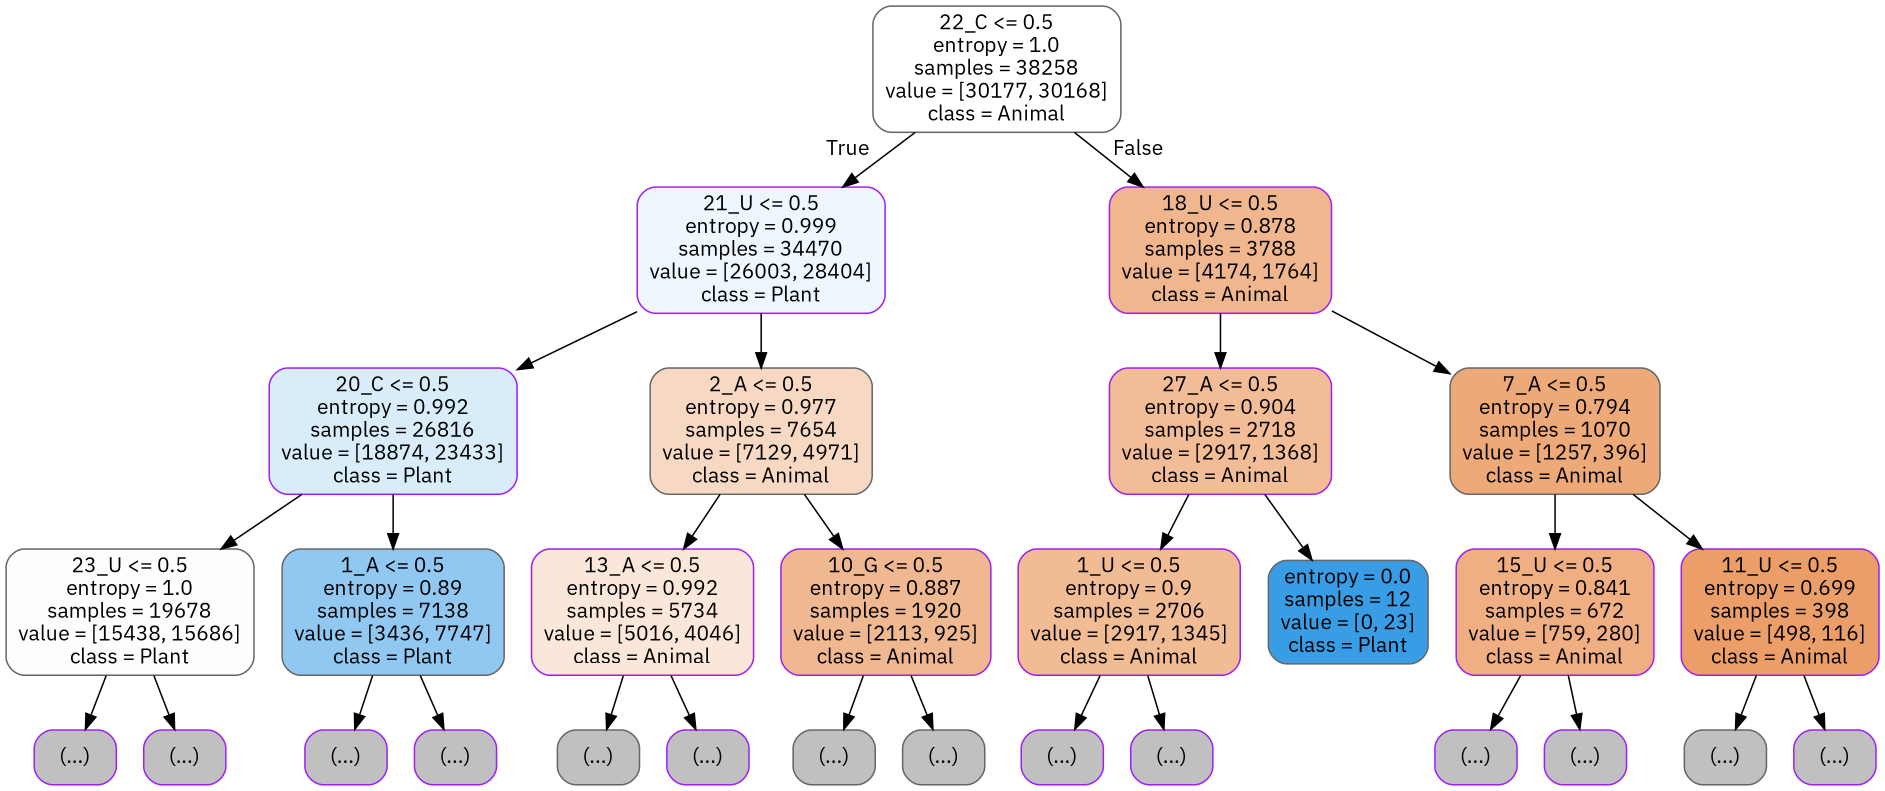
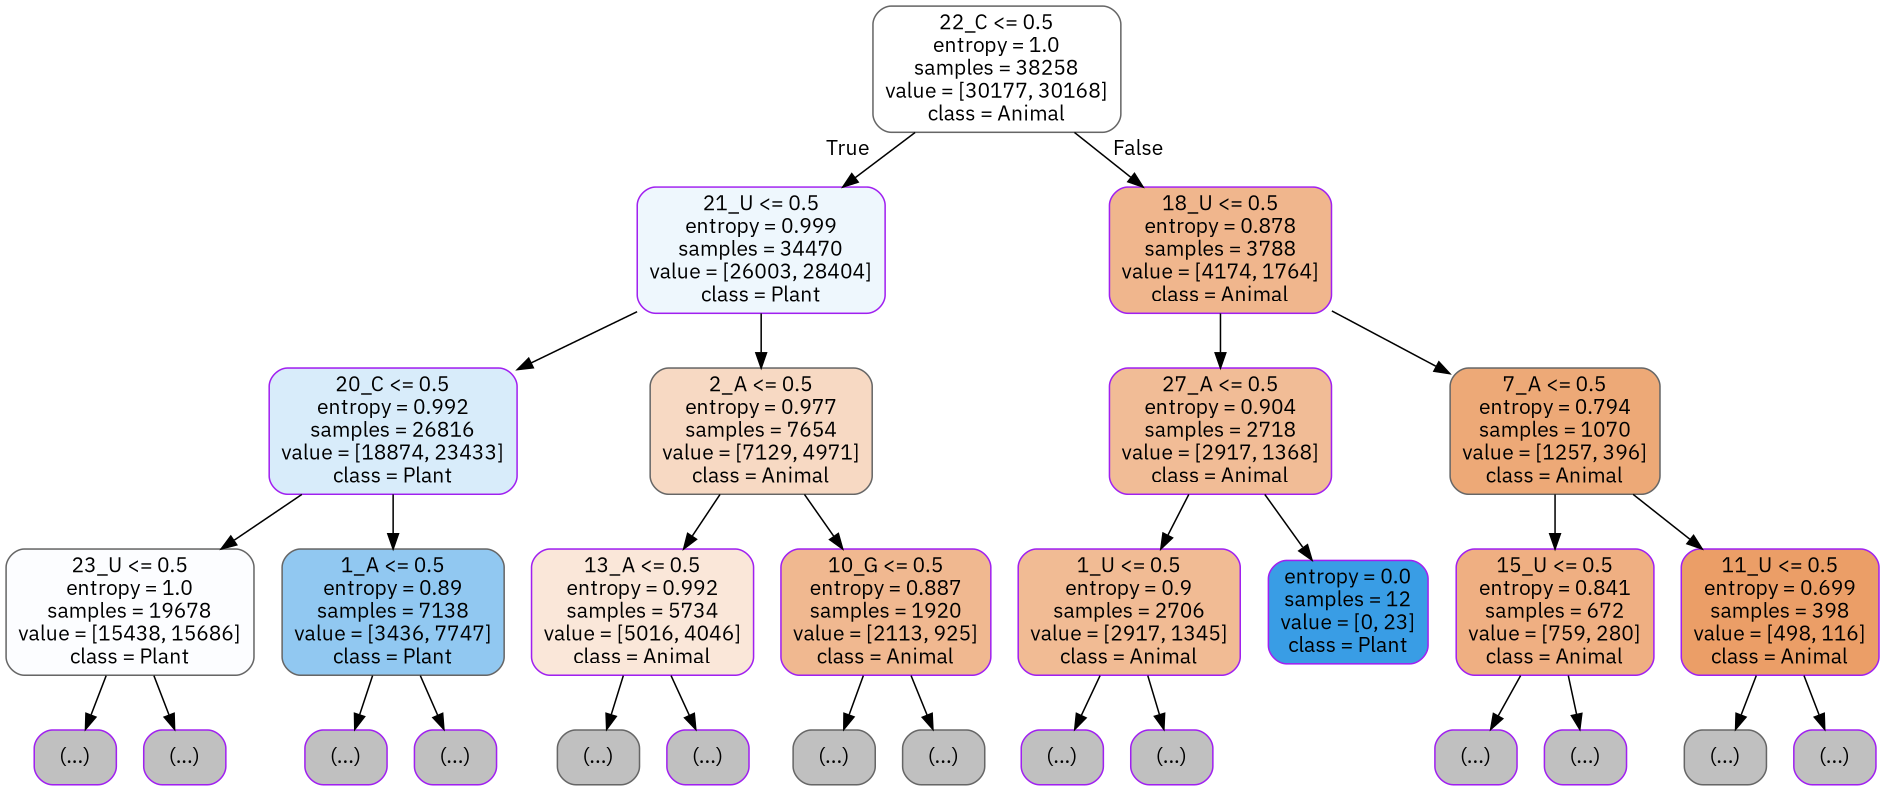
node "entropy = 0.0 samples = 12 value = [0, 23] class = Plant": color gray40 -> purple
